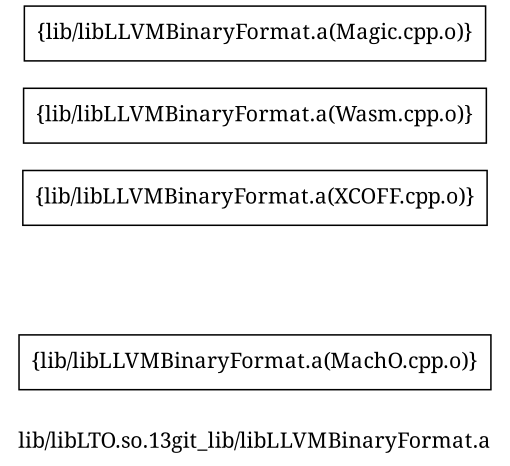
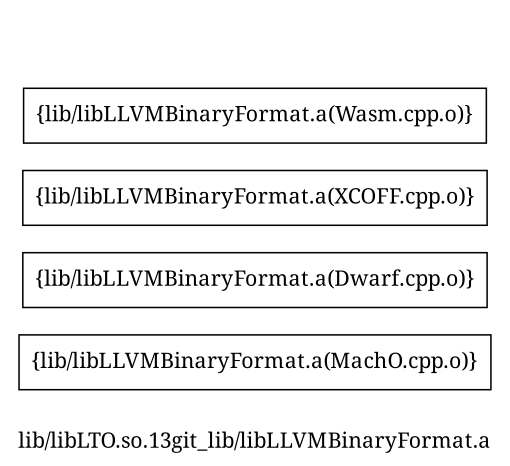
node "{lib/libLLVMBinaryFormat.a(Magic.cpp.o)}": removed
node "{lib/libLLVMBinaryFormat.a(Dwarf.cpp.o)}": added
